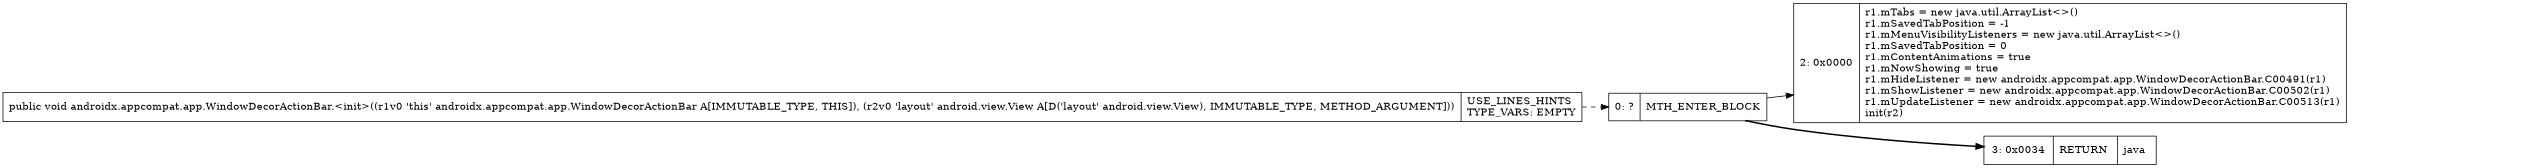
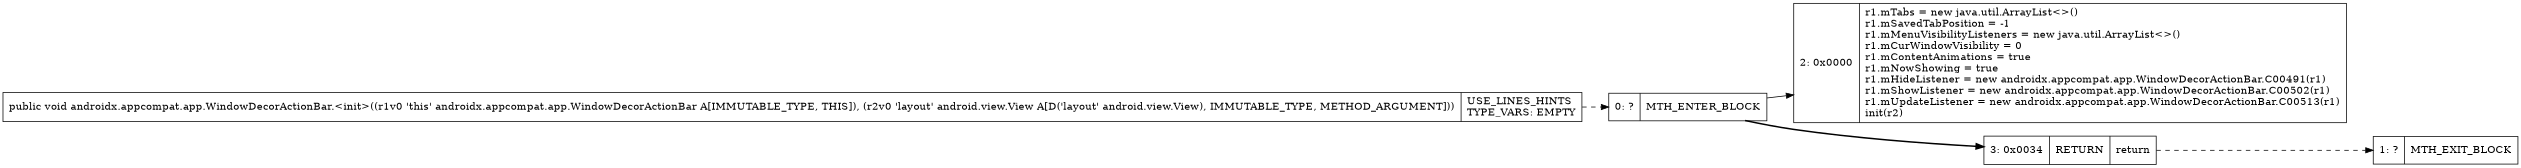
node "2: 0x0000": text "r1.mSavedTabPosition = 0" -> "r1.mCurWindowVisibility = 0"
node "3: 0x0034": text "java" -> "return"
node "1: ?": added
